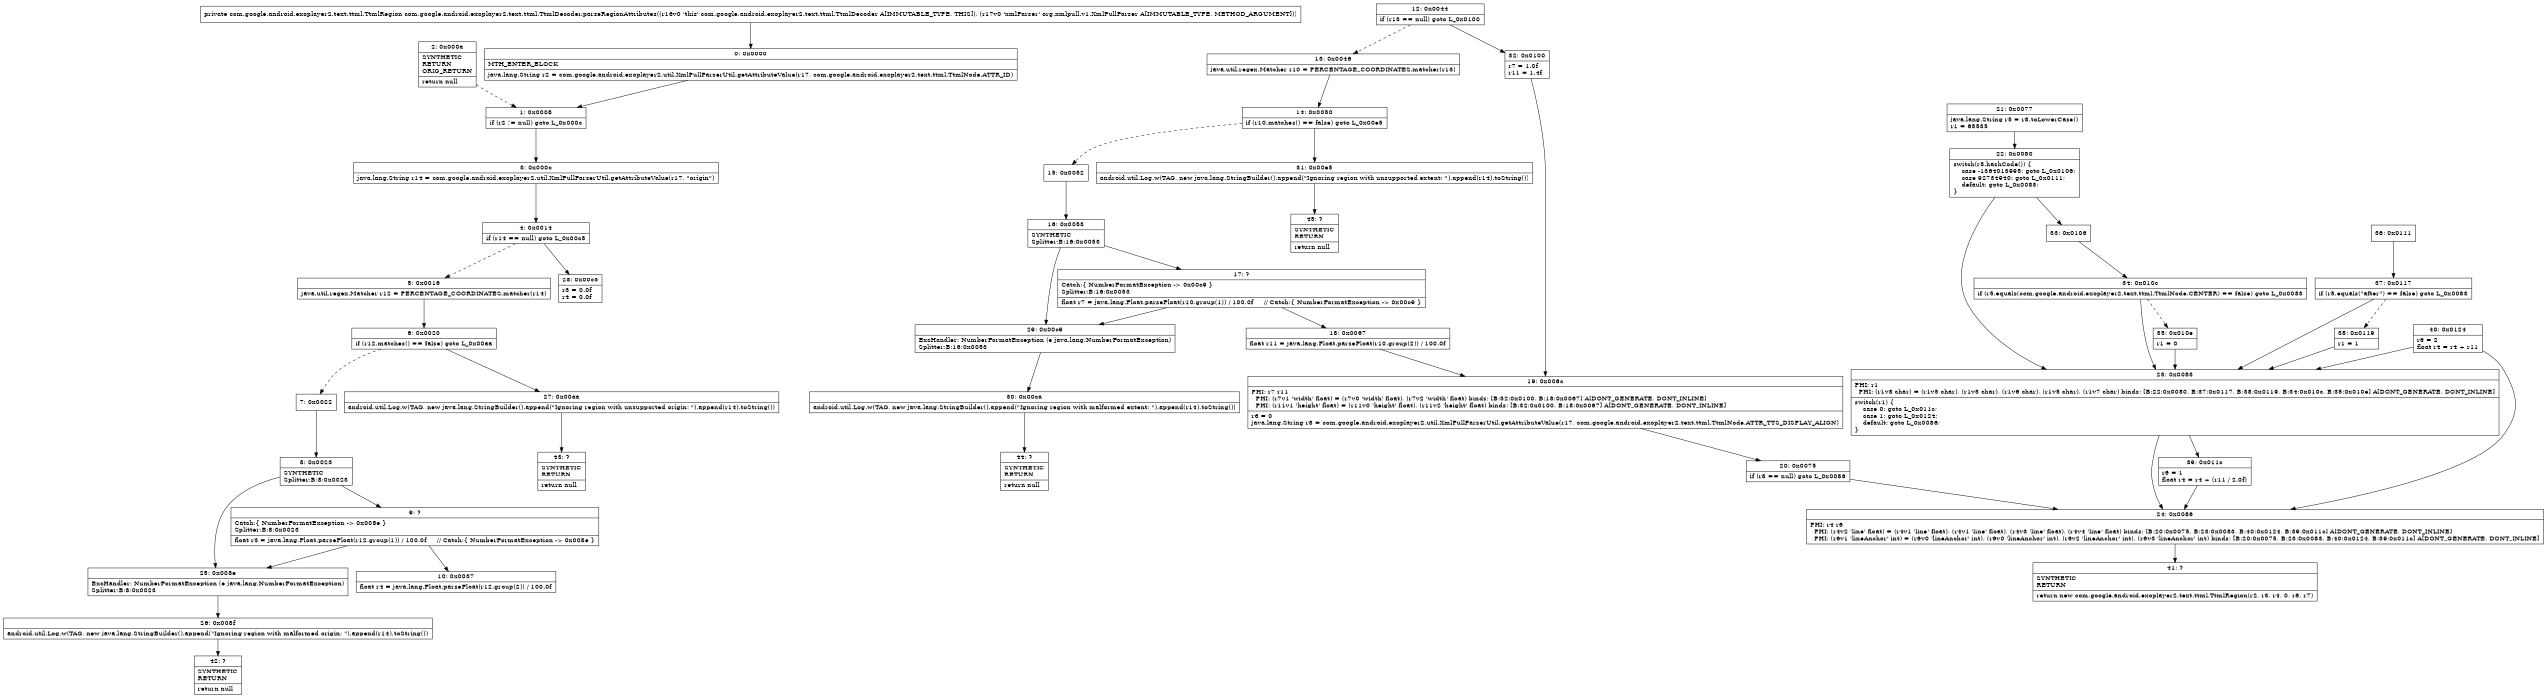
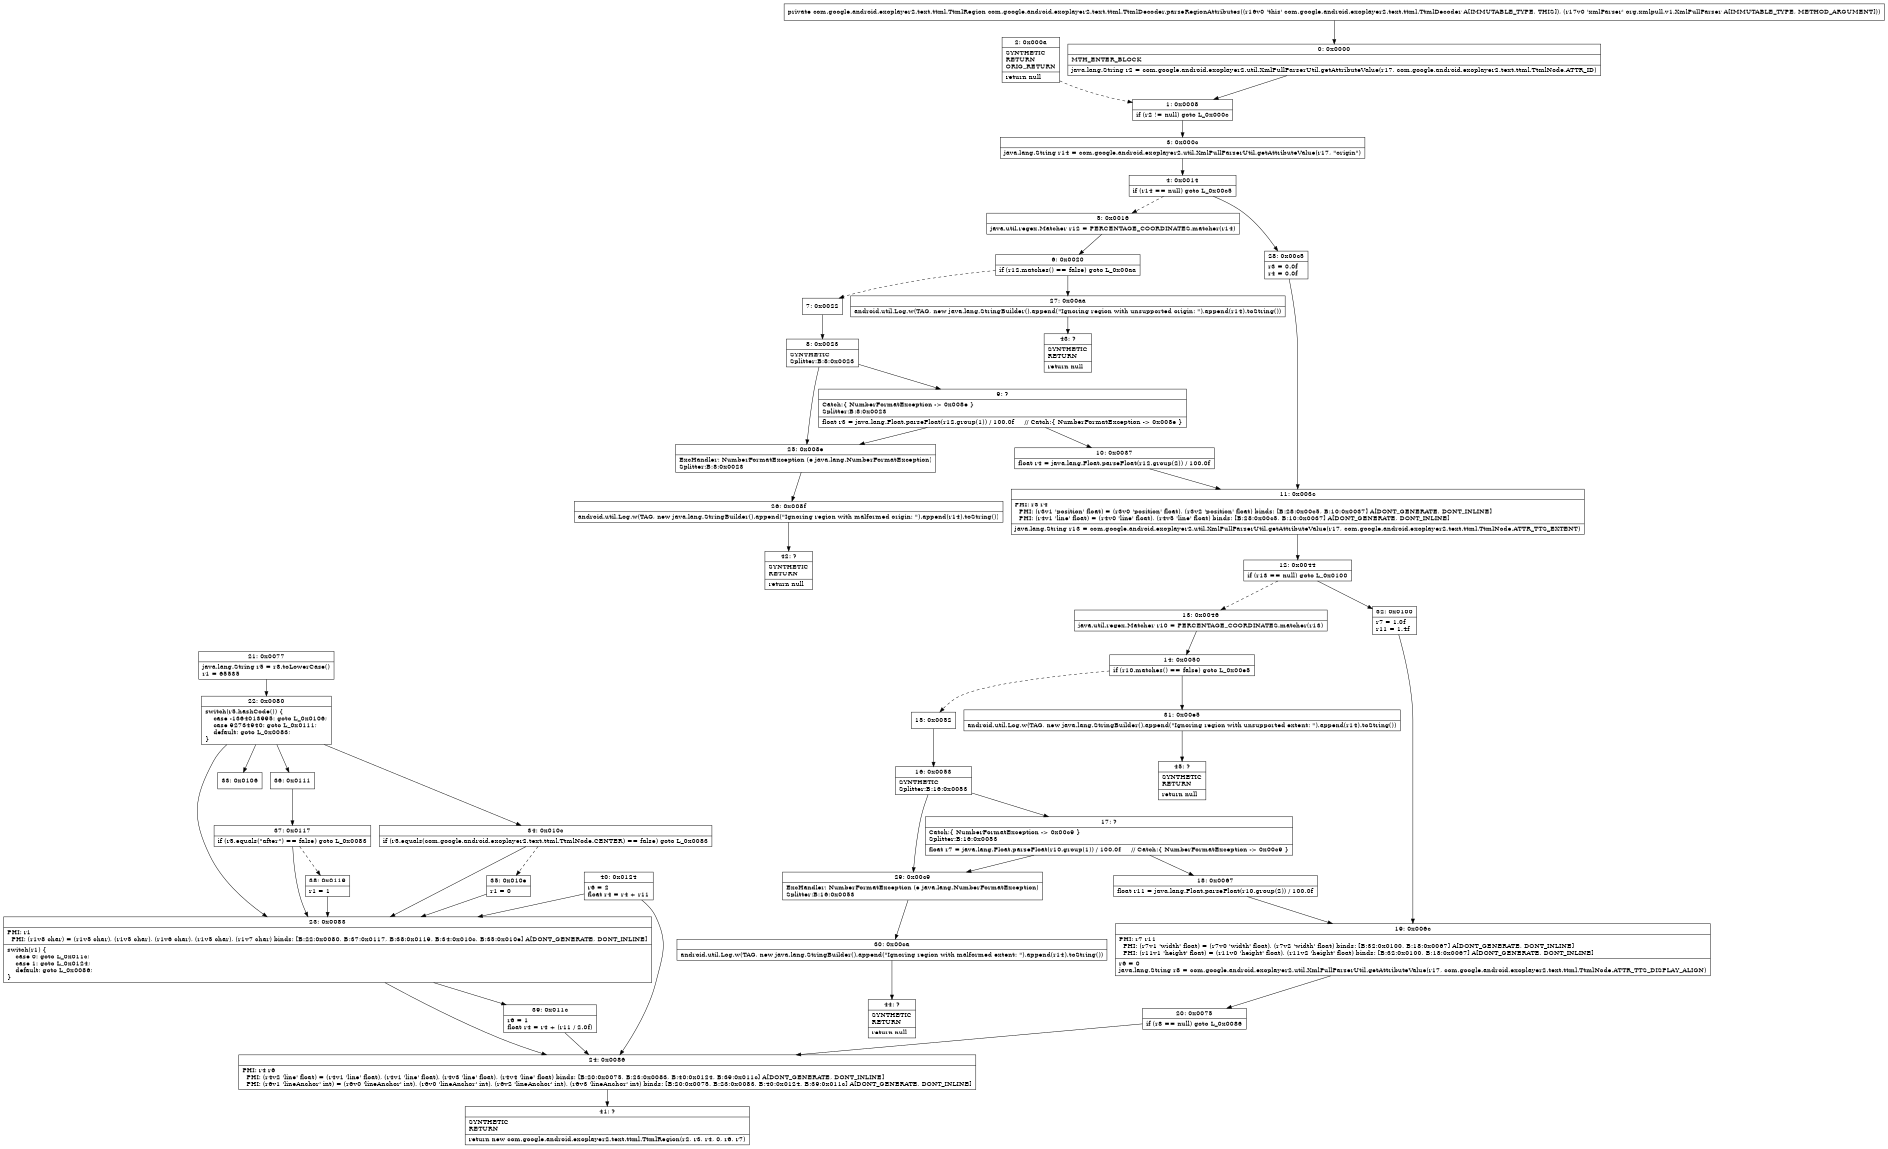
edge "33: 0x0106" -> "34: 0x010c": now "22: 0x0080" -> "34: 0x010c"
node "11: 0x003c": added
edge "22: 0x0080" -> "36: 0x0111": added
